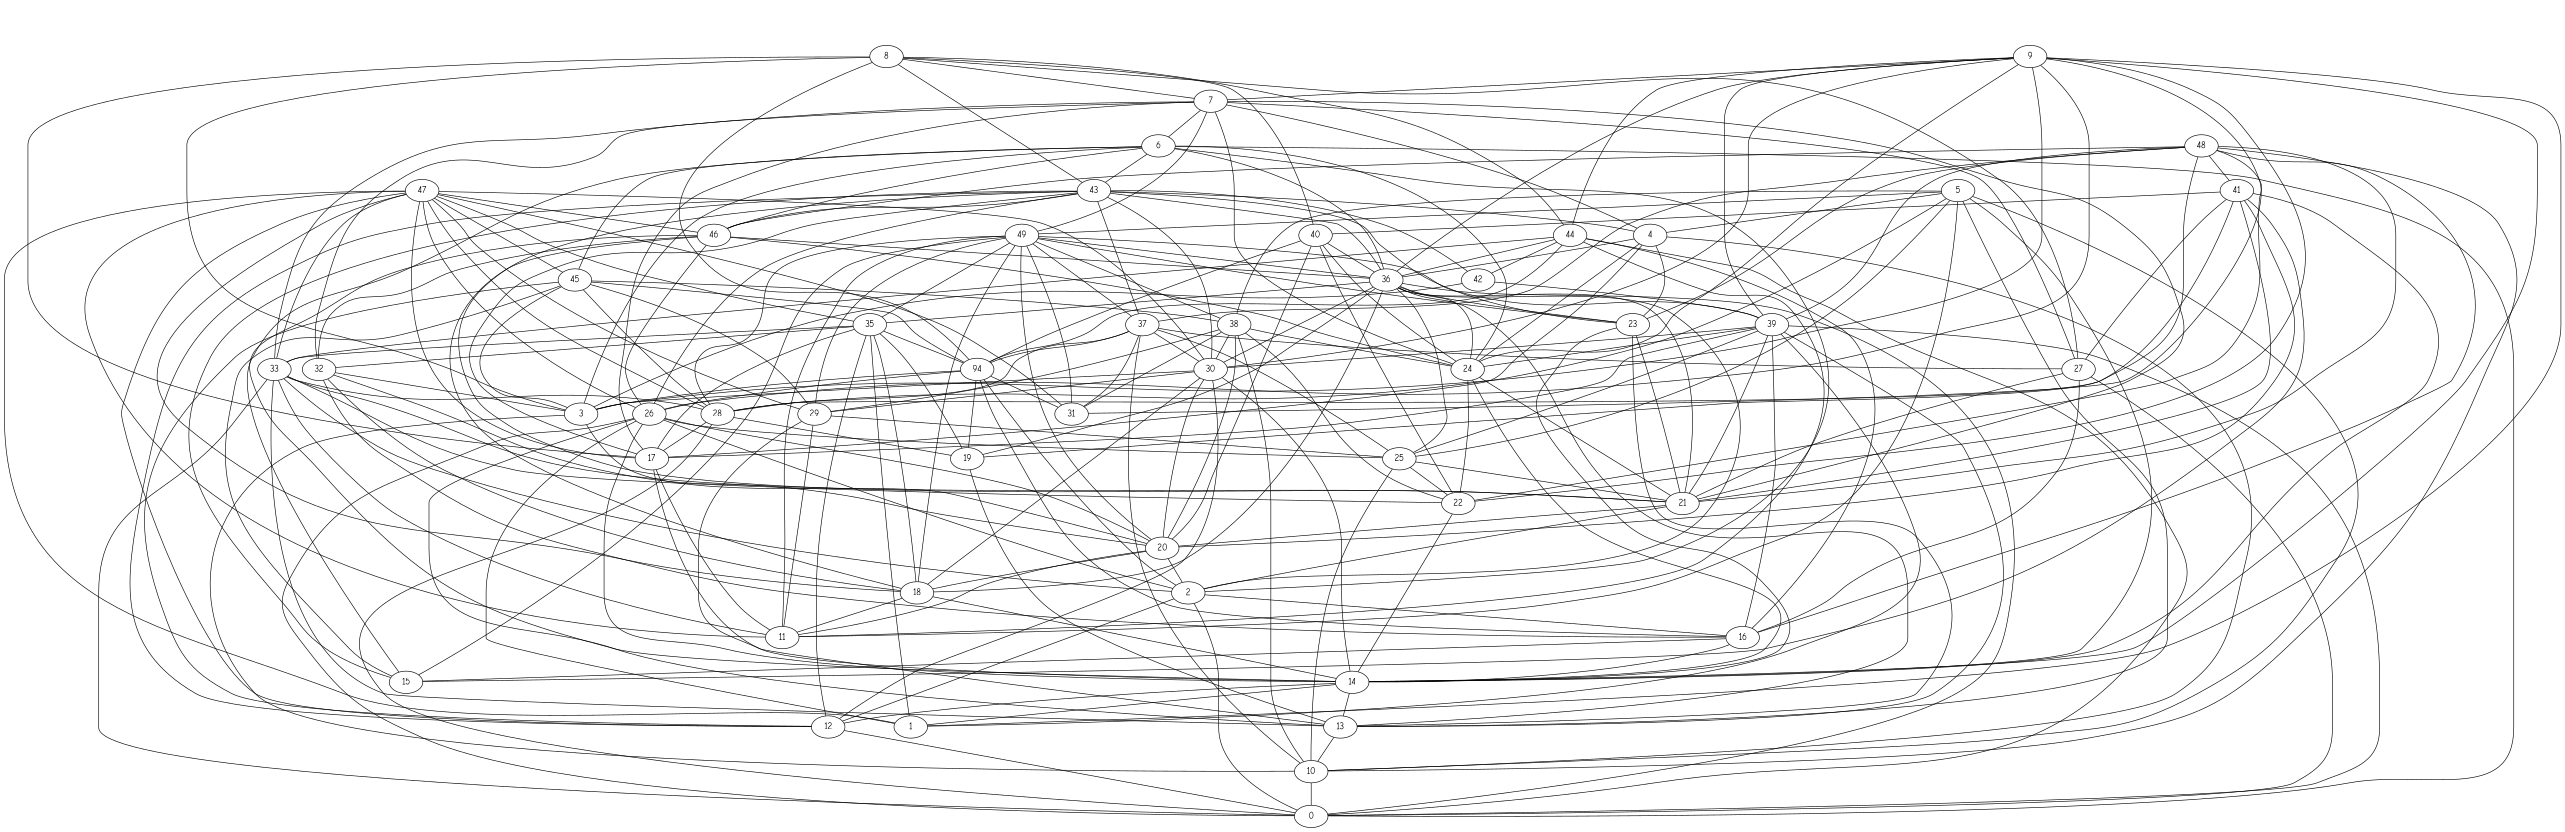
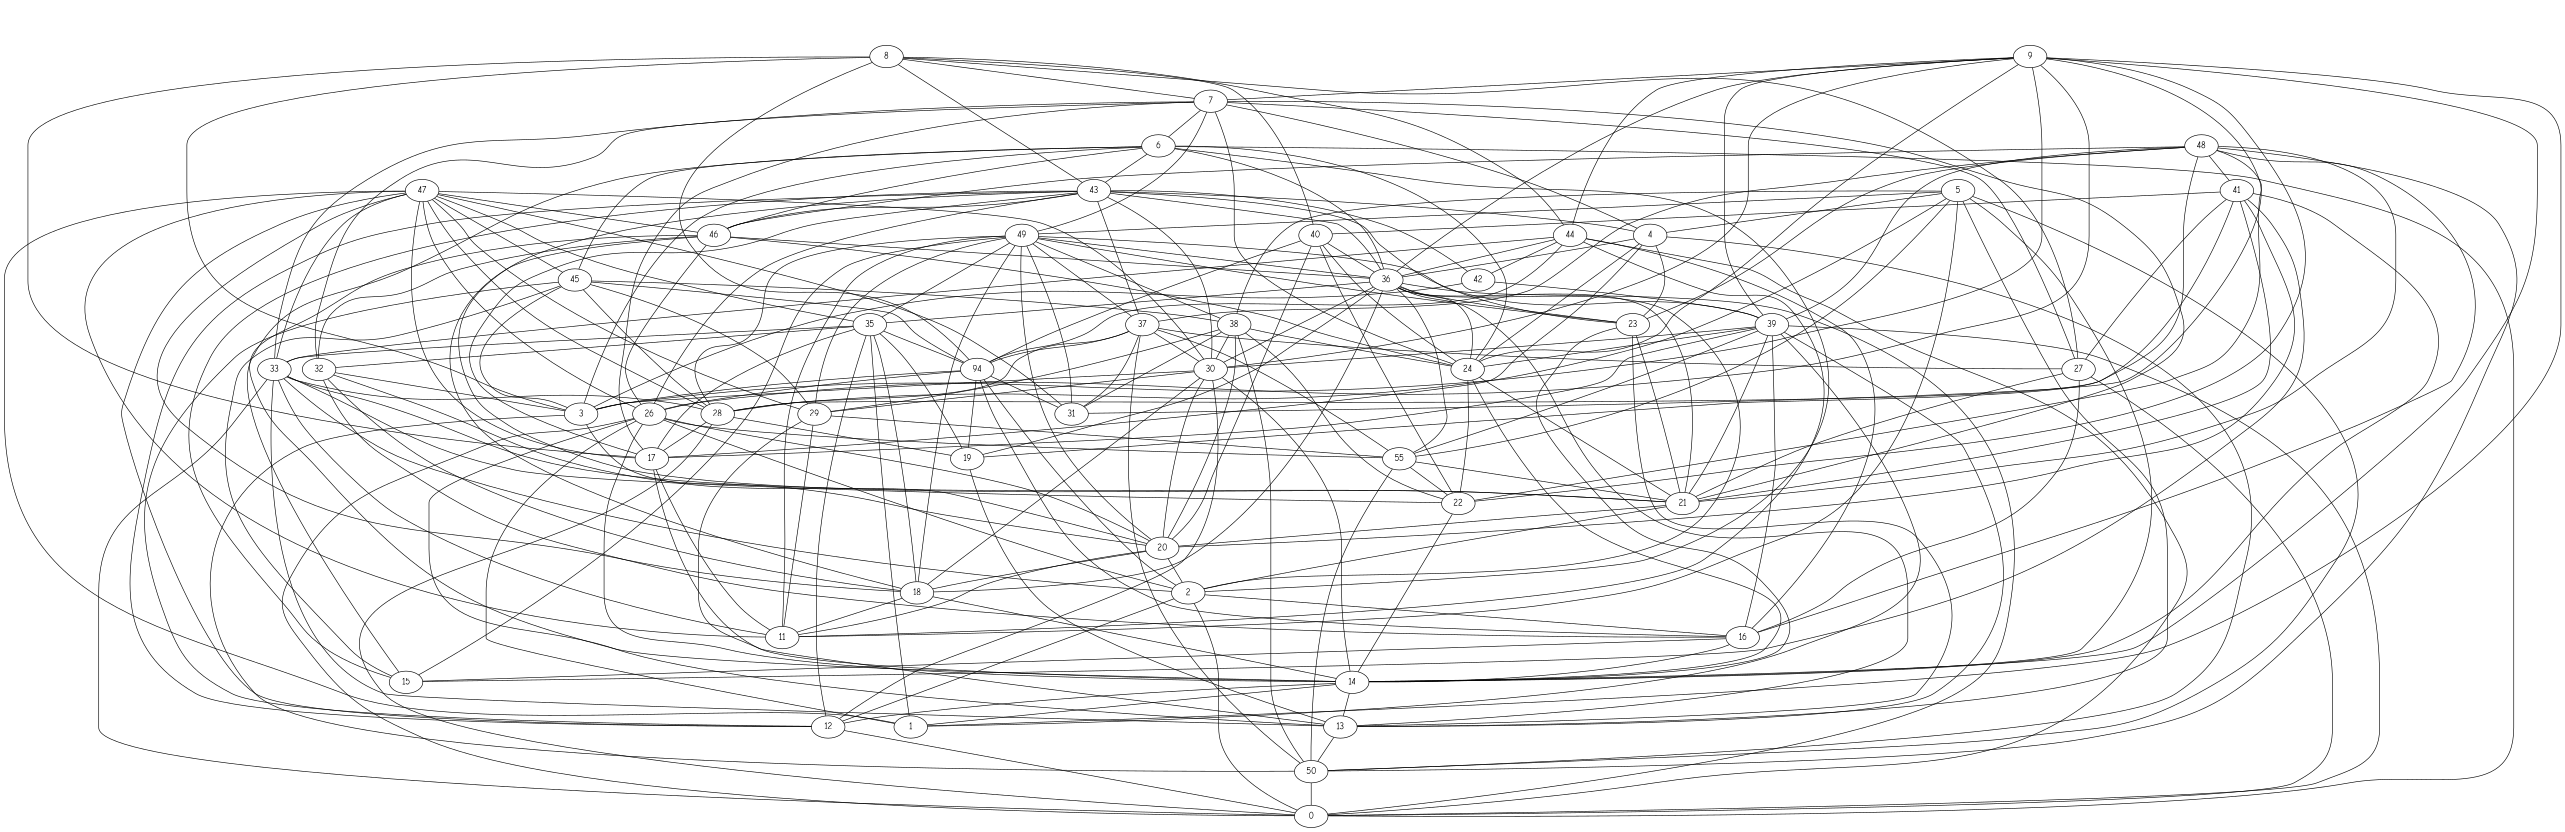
node "25": label "25" -> "55"
node "10": label "10" -> "50"
